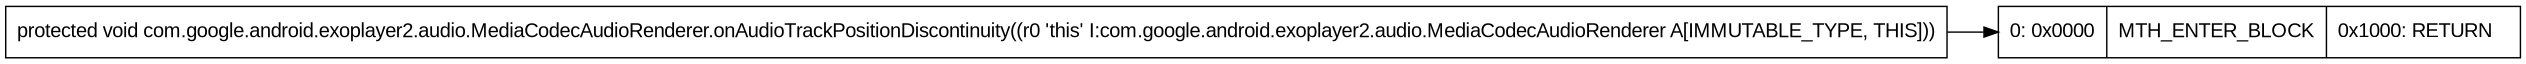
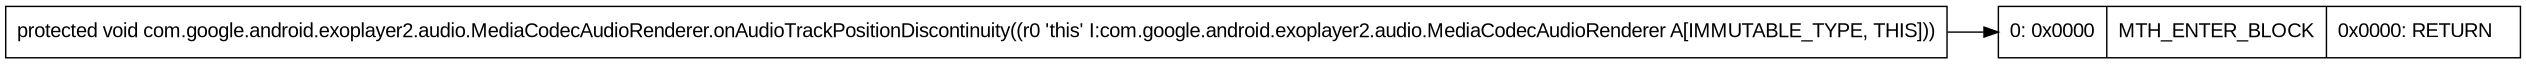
node "0: 0x0000": text "0x1000: RETURN" -> "0x0000: RETURN"
